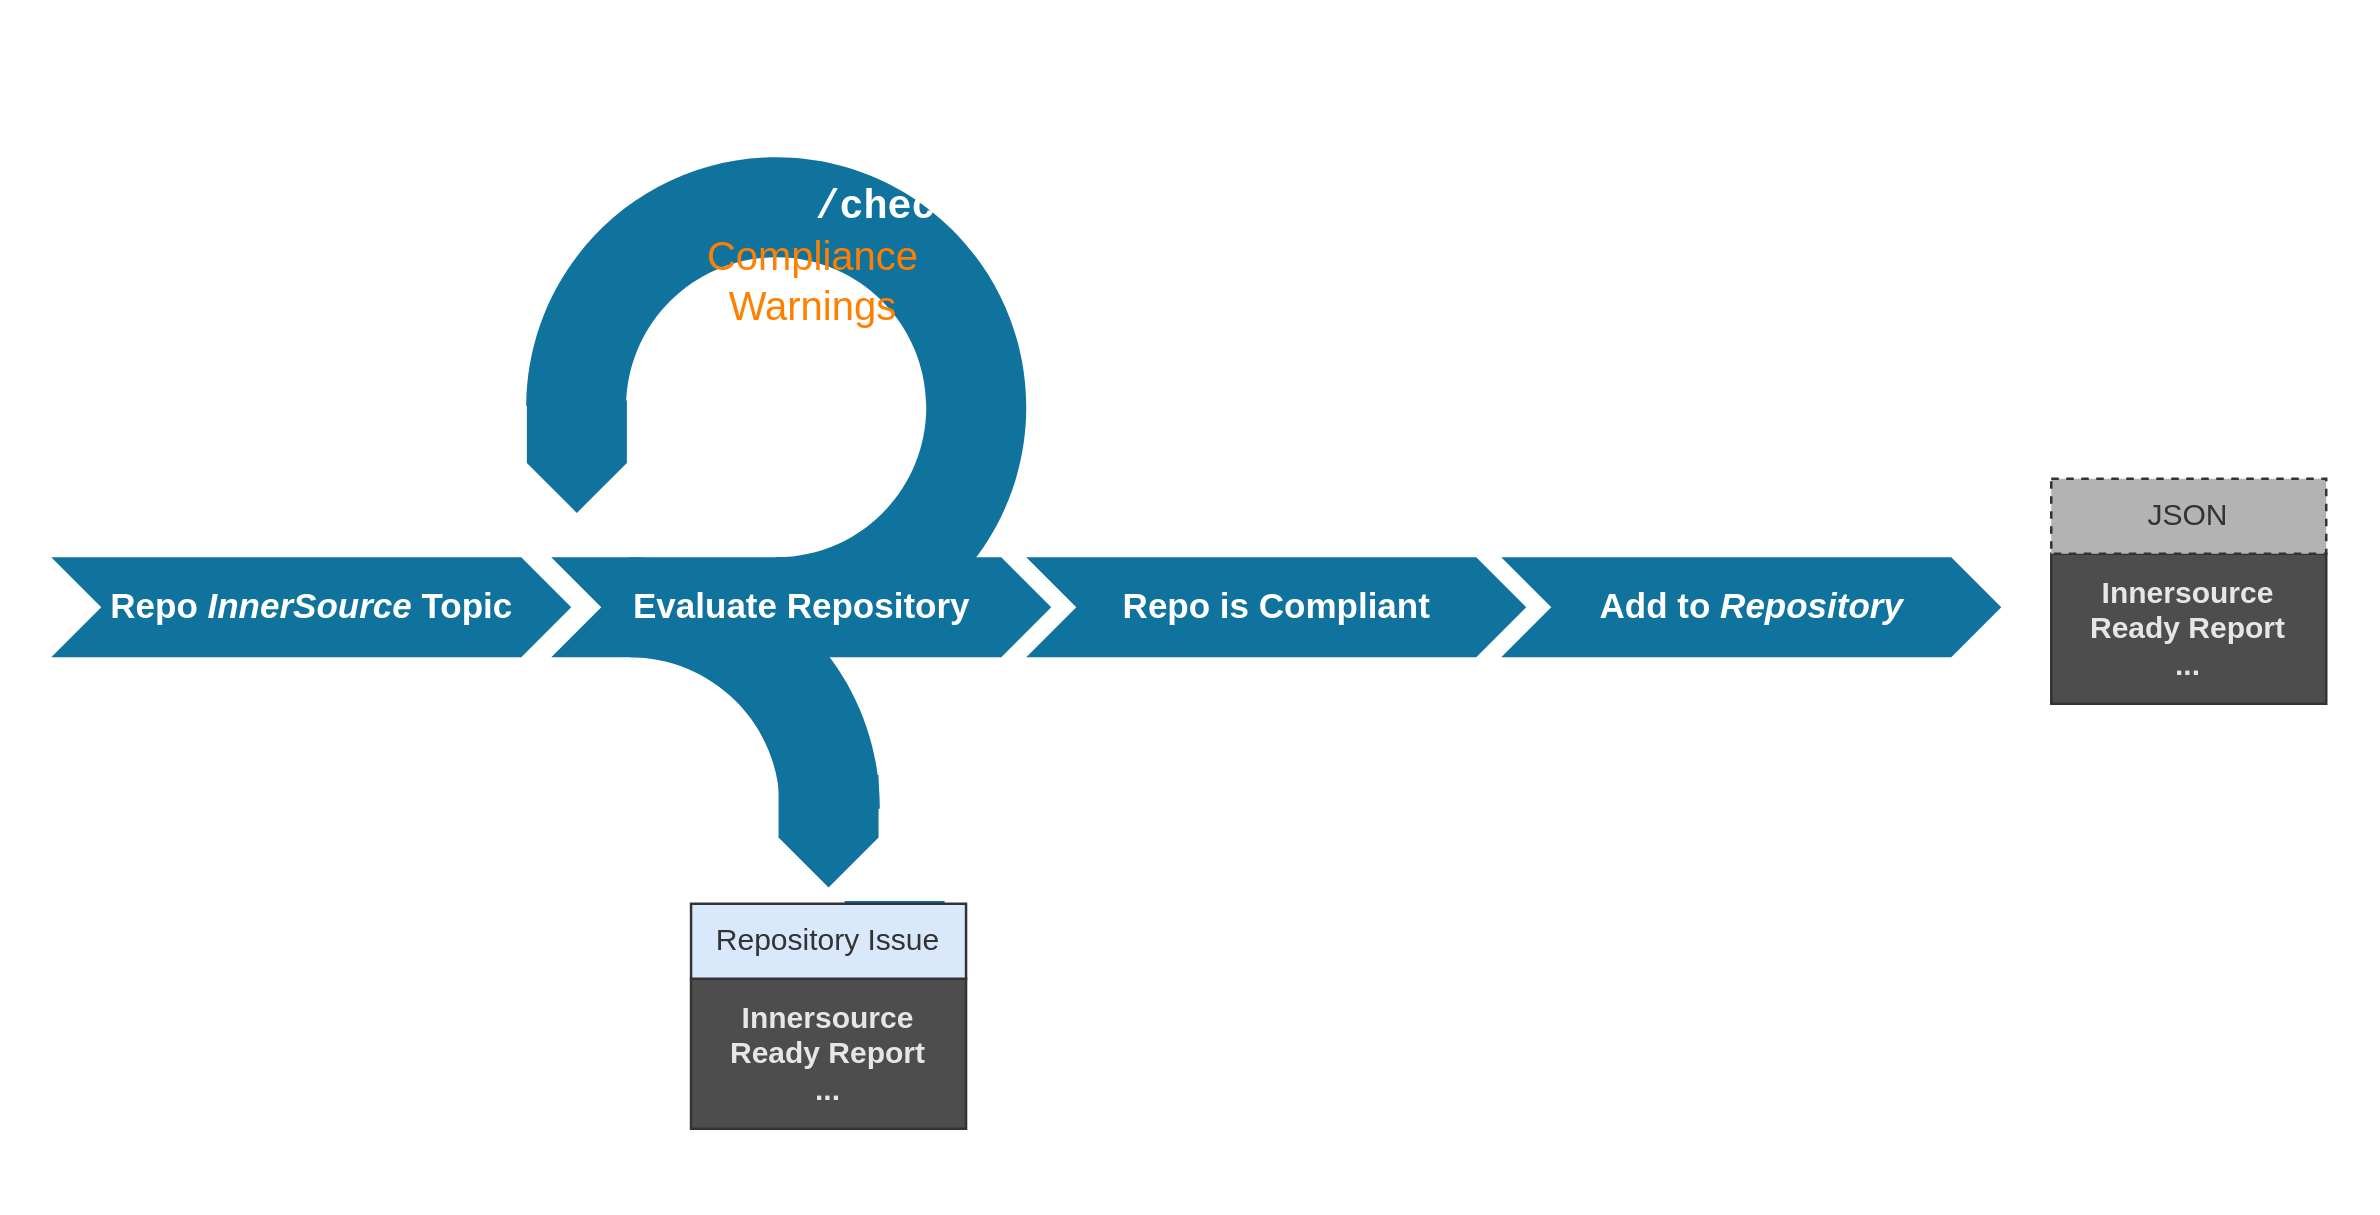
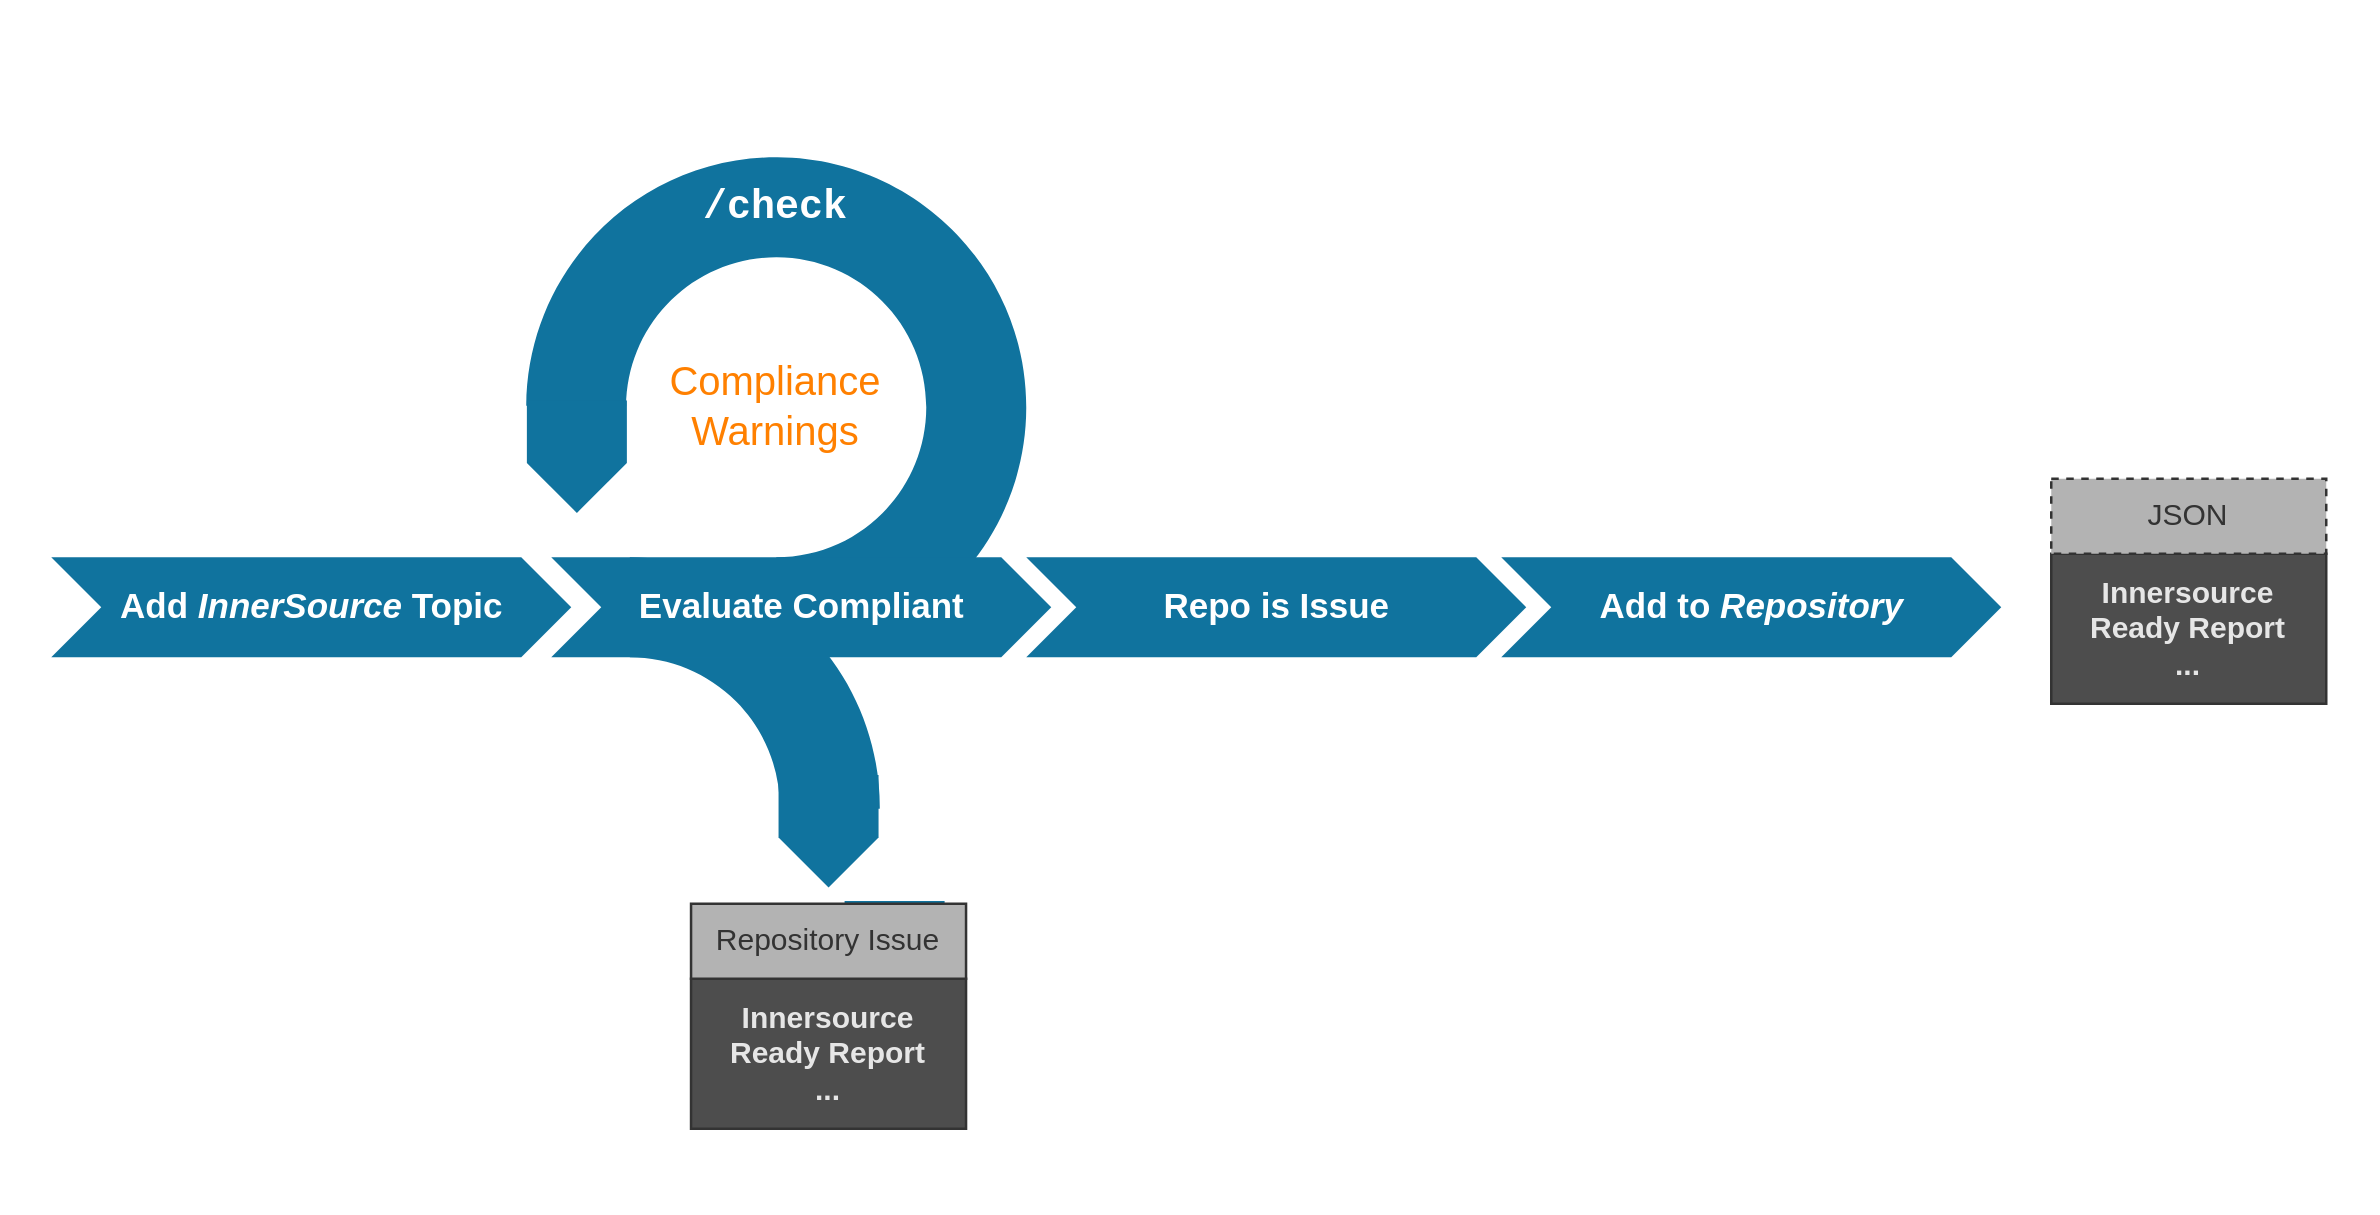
node "/check": moved (889, 207) -> (776, 207)
node "ComplianceWarnings": moved (814, 282) -> (776, 407)
node "Repo InnerSource Topic": label "Repo InnerSource Topic" -> "Add InnerSource Topic"
node "Evaluate Repository": label "Evaluate Repository" -> "Evaluate Compliant"
node "Repo is Compliant": label "Repo is Compliant" -> "Repo is Issue"
node "Repository Issue": fillcolor #dae8fc -> #b3b3b3
